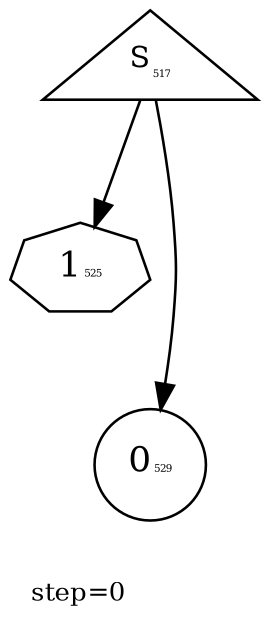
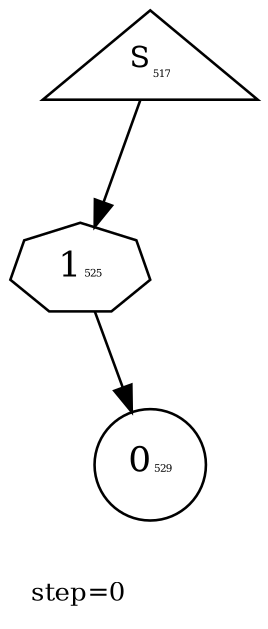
edge "S" -> "0": now "1" -> "0"
